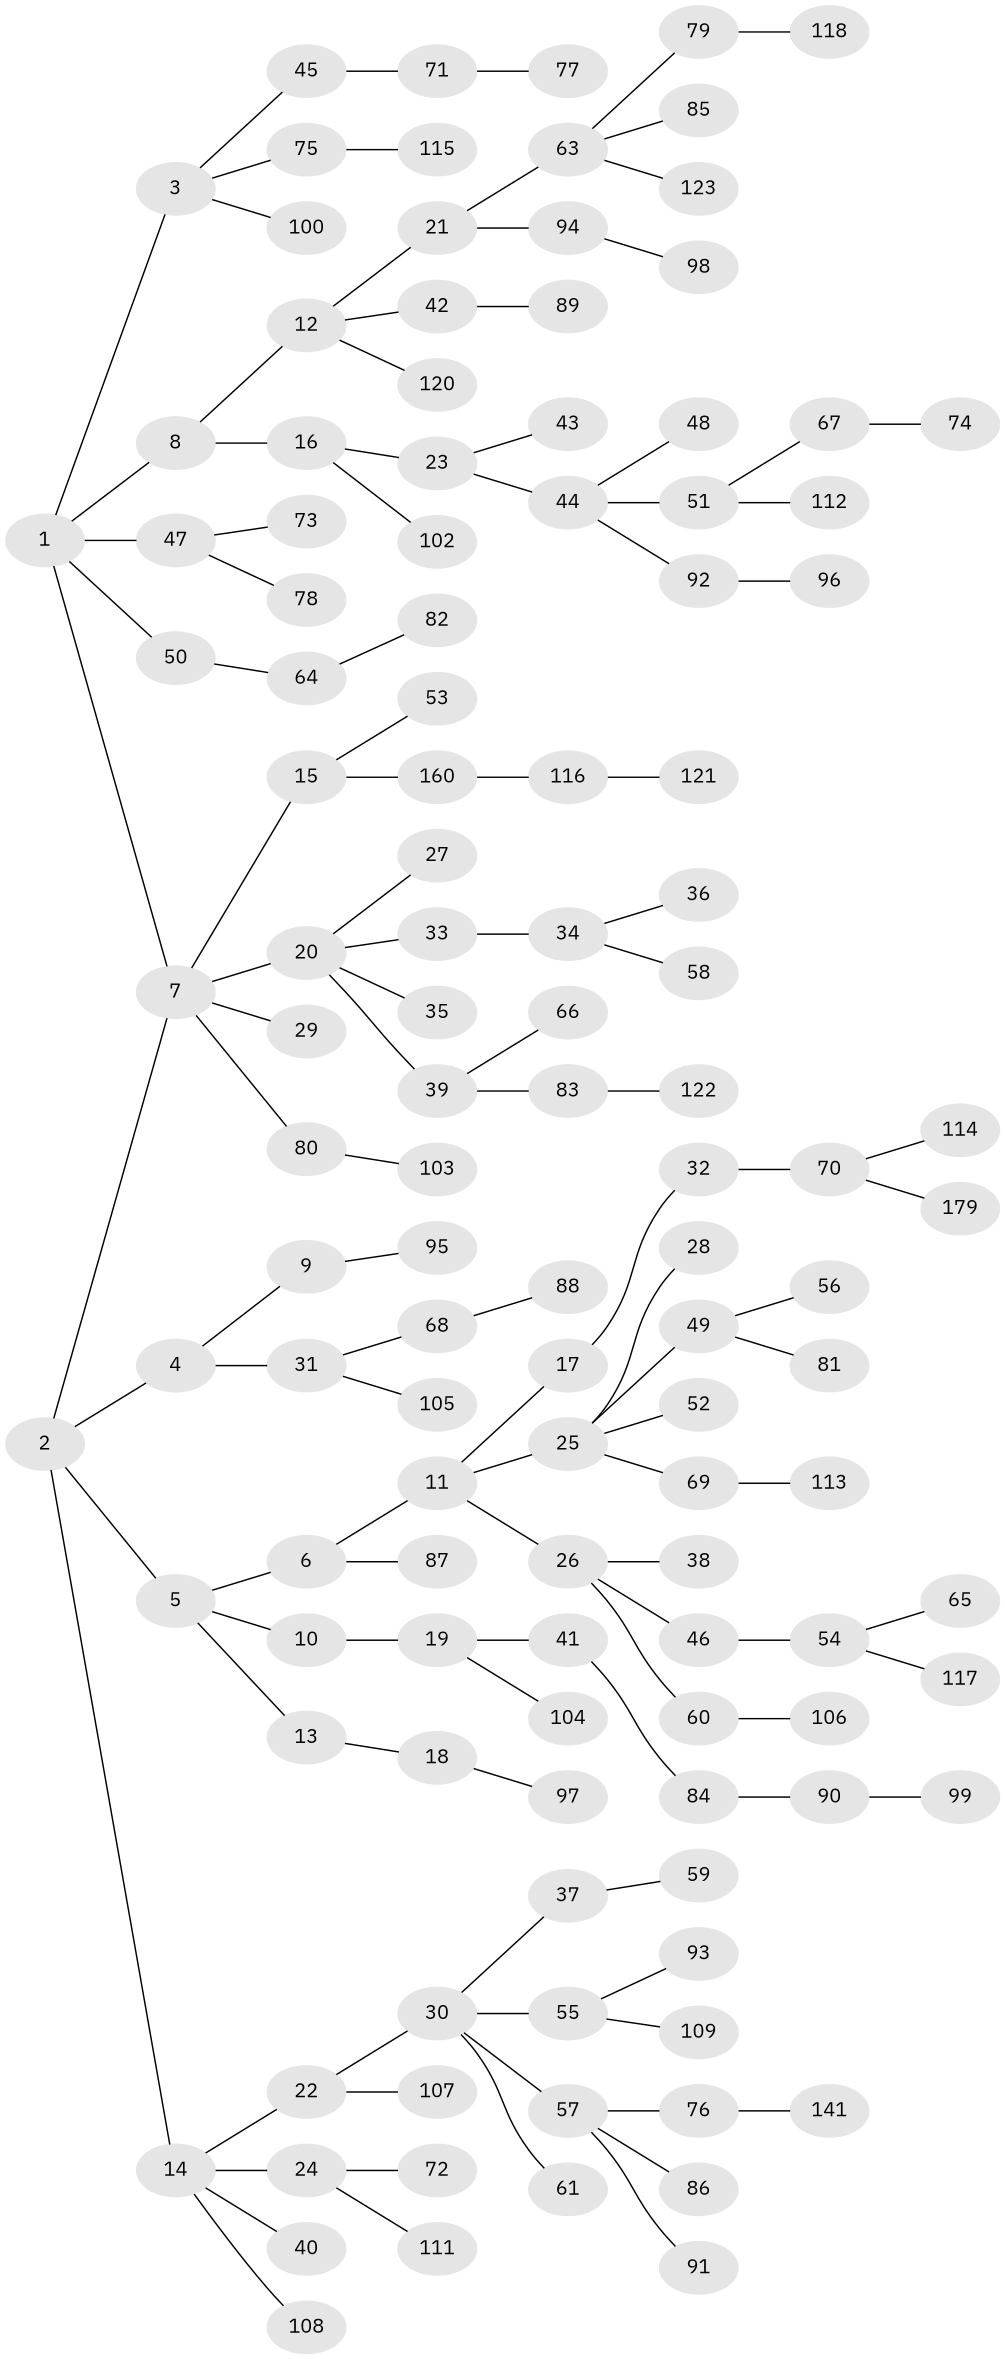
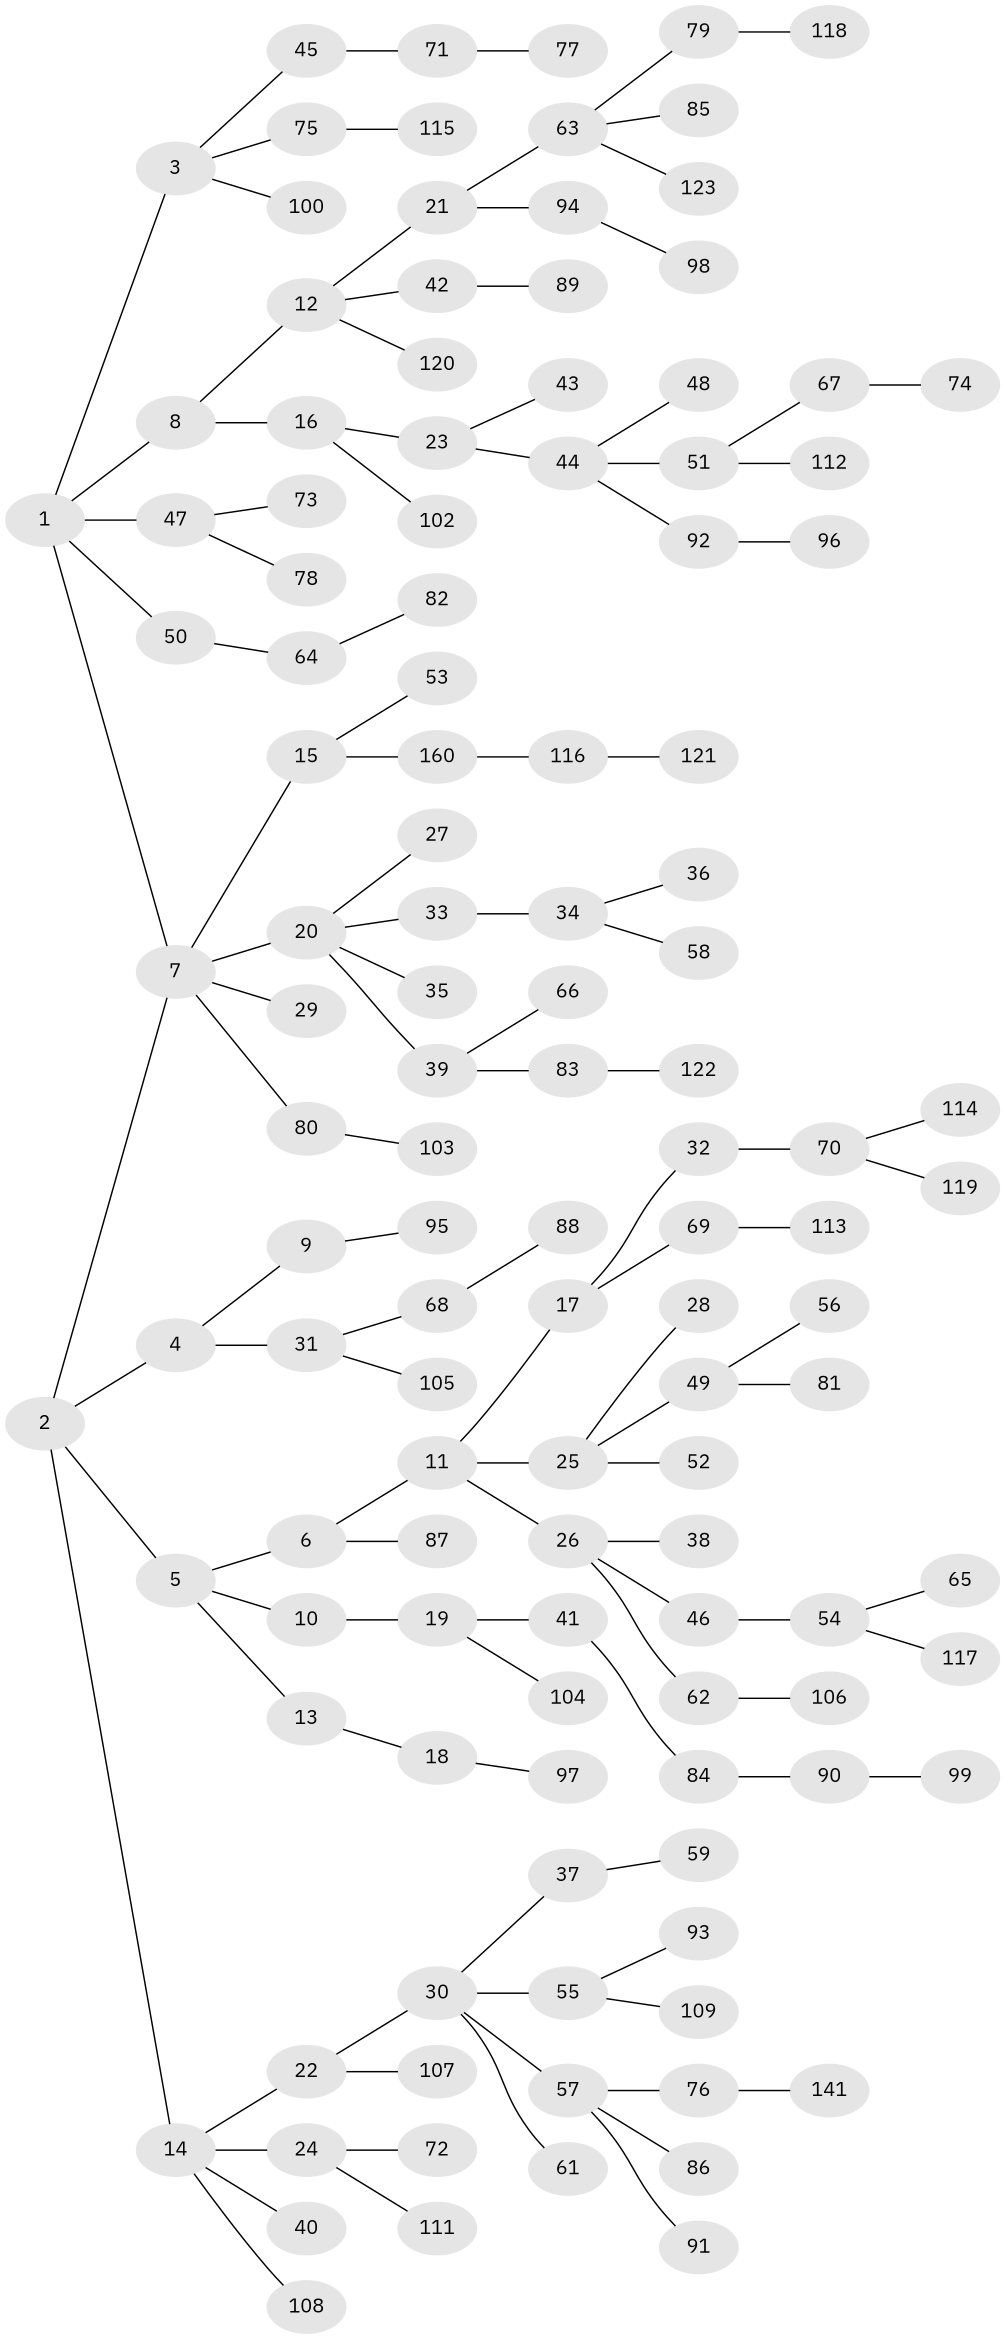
node "179": label "179" -> "119"
edge "25" -- "69": now "17" -- "69"
node "60": label "60" -> "62"
